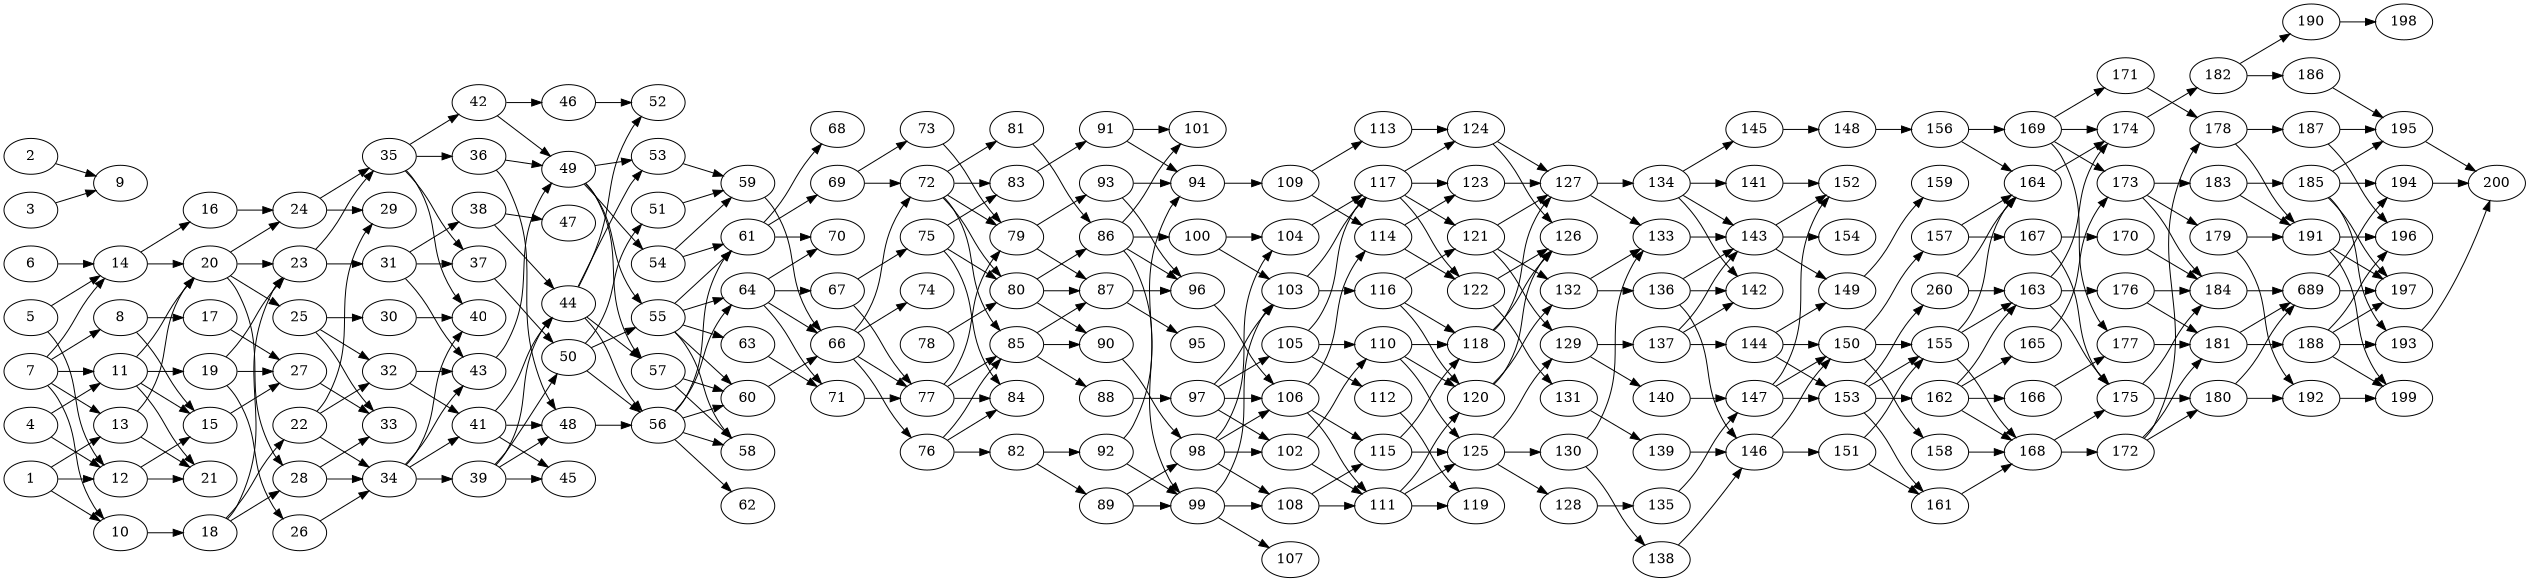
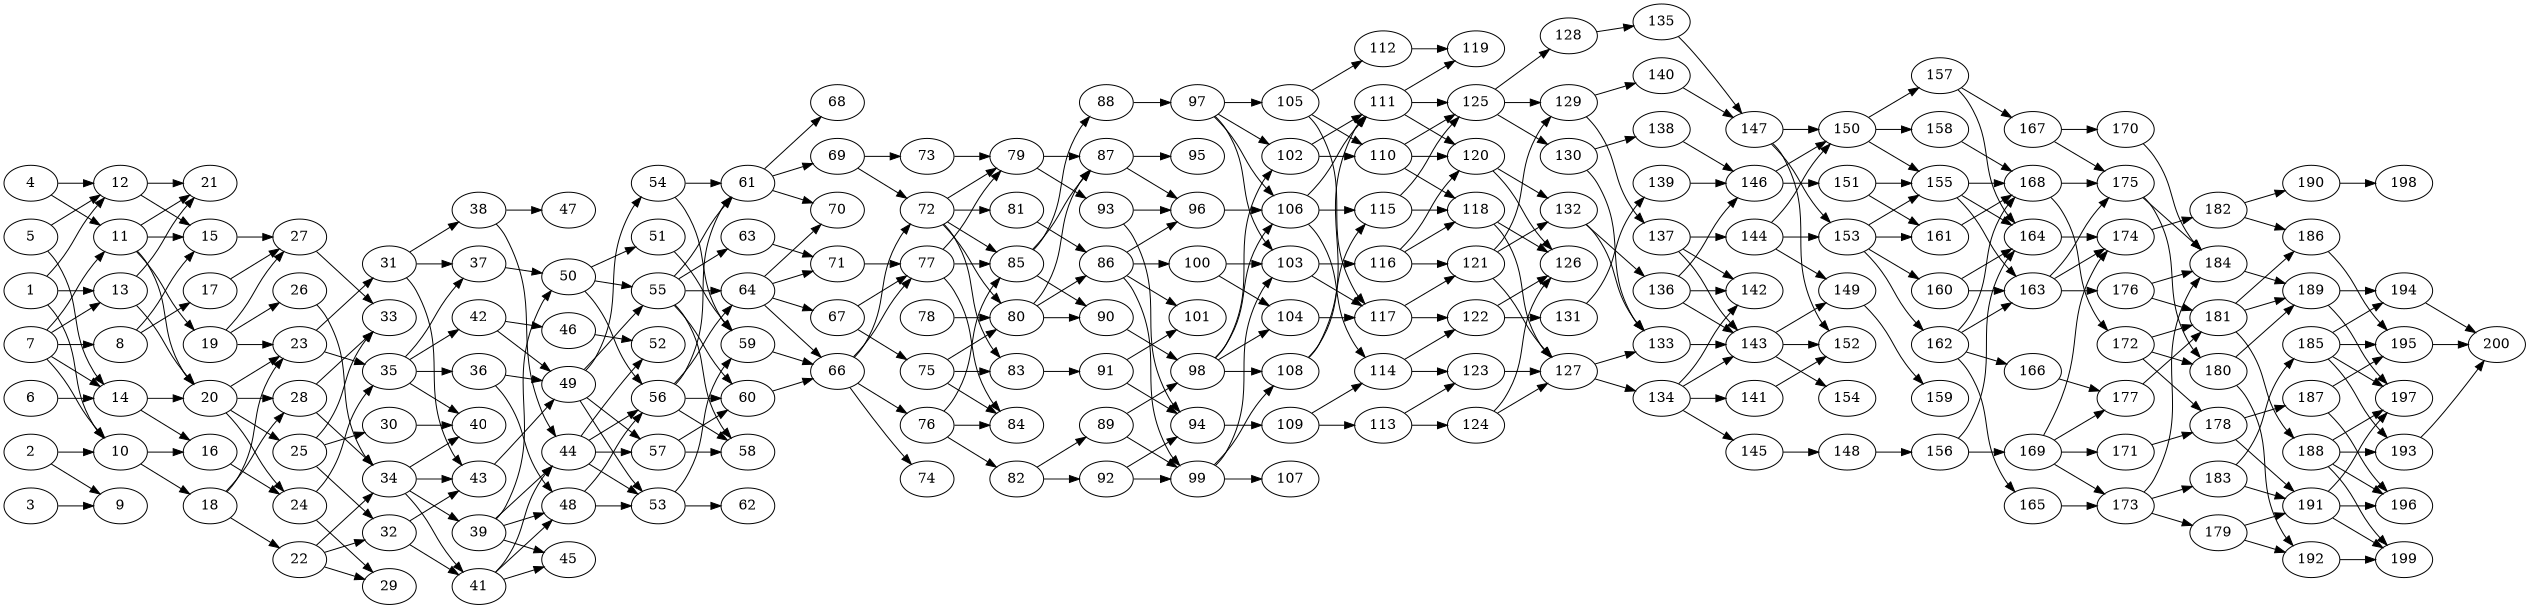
edge "117" -> "124": removed
edge "117" -> "123": now "113" -> "123"
edge "181" -> "186": added
node "260": label "260" -> "160"
node "689": label "689" -> "189"
edge "2" -> "10": added
edge "10" -> "16": added
edge "56" -> "62": now "53" -> "62"
edge "48" -> "53": added
